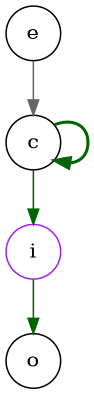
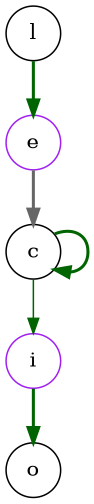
node "l": added
node "e": color black -> purple
edge "e" -> "c": style solid -> bold
edge "i" -> "o": style solid -> bold
